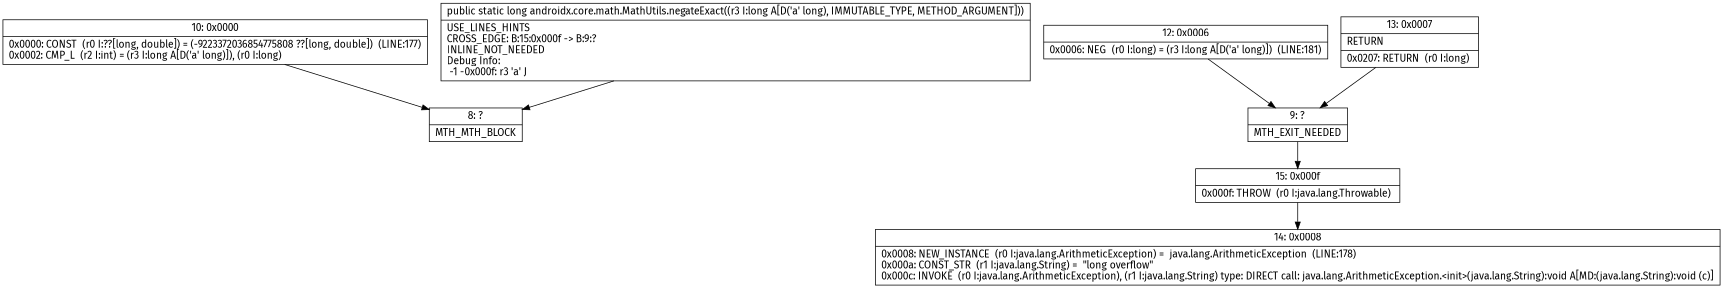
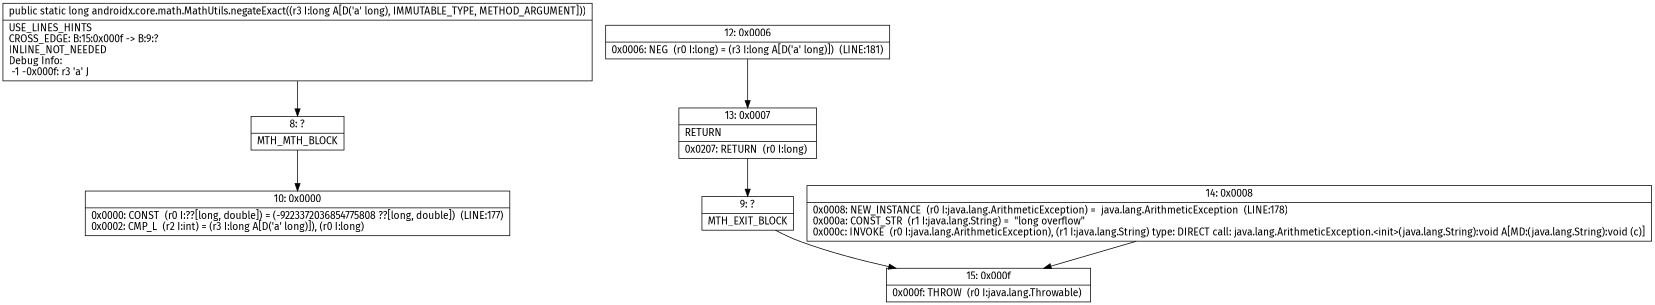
edge "12: 0x0006" -> "9: ?": now "12: 0x0006" -> "13: 0x0007"
edge "10: 0x0000" -> "8: ?": reversed
node "9: ?": text "MTH_EXIT_NEEDED" -> "MTH_EXIT_BLOCK"
edge "15: 0x000f" -> "14: 0x0008": reversed
